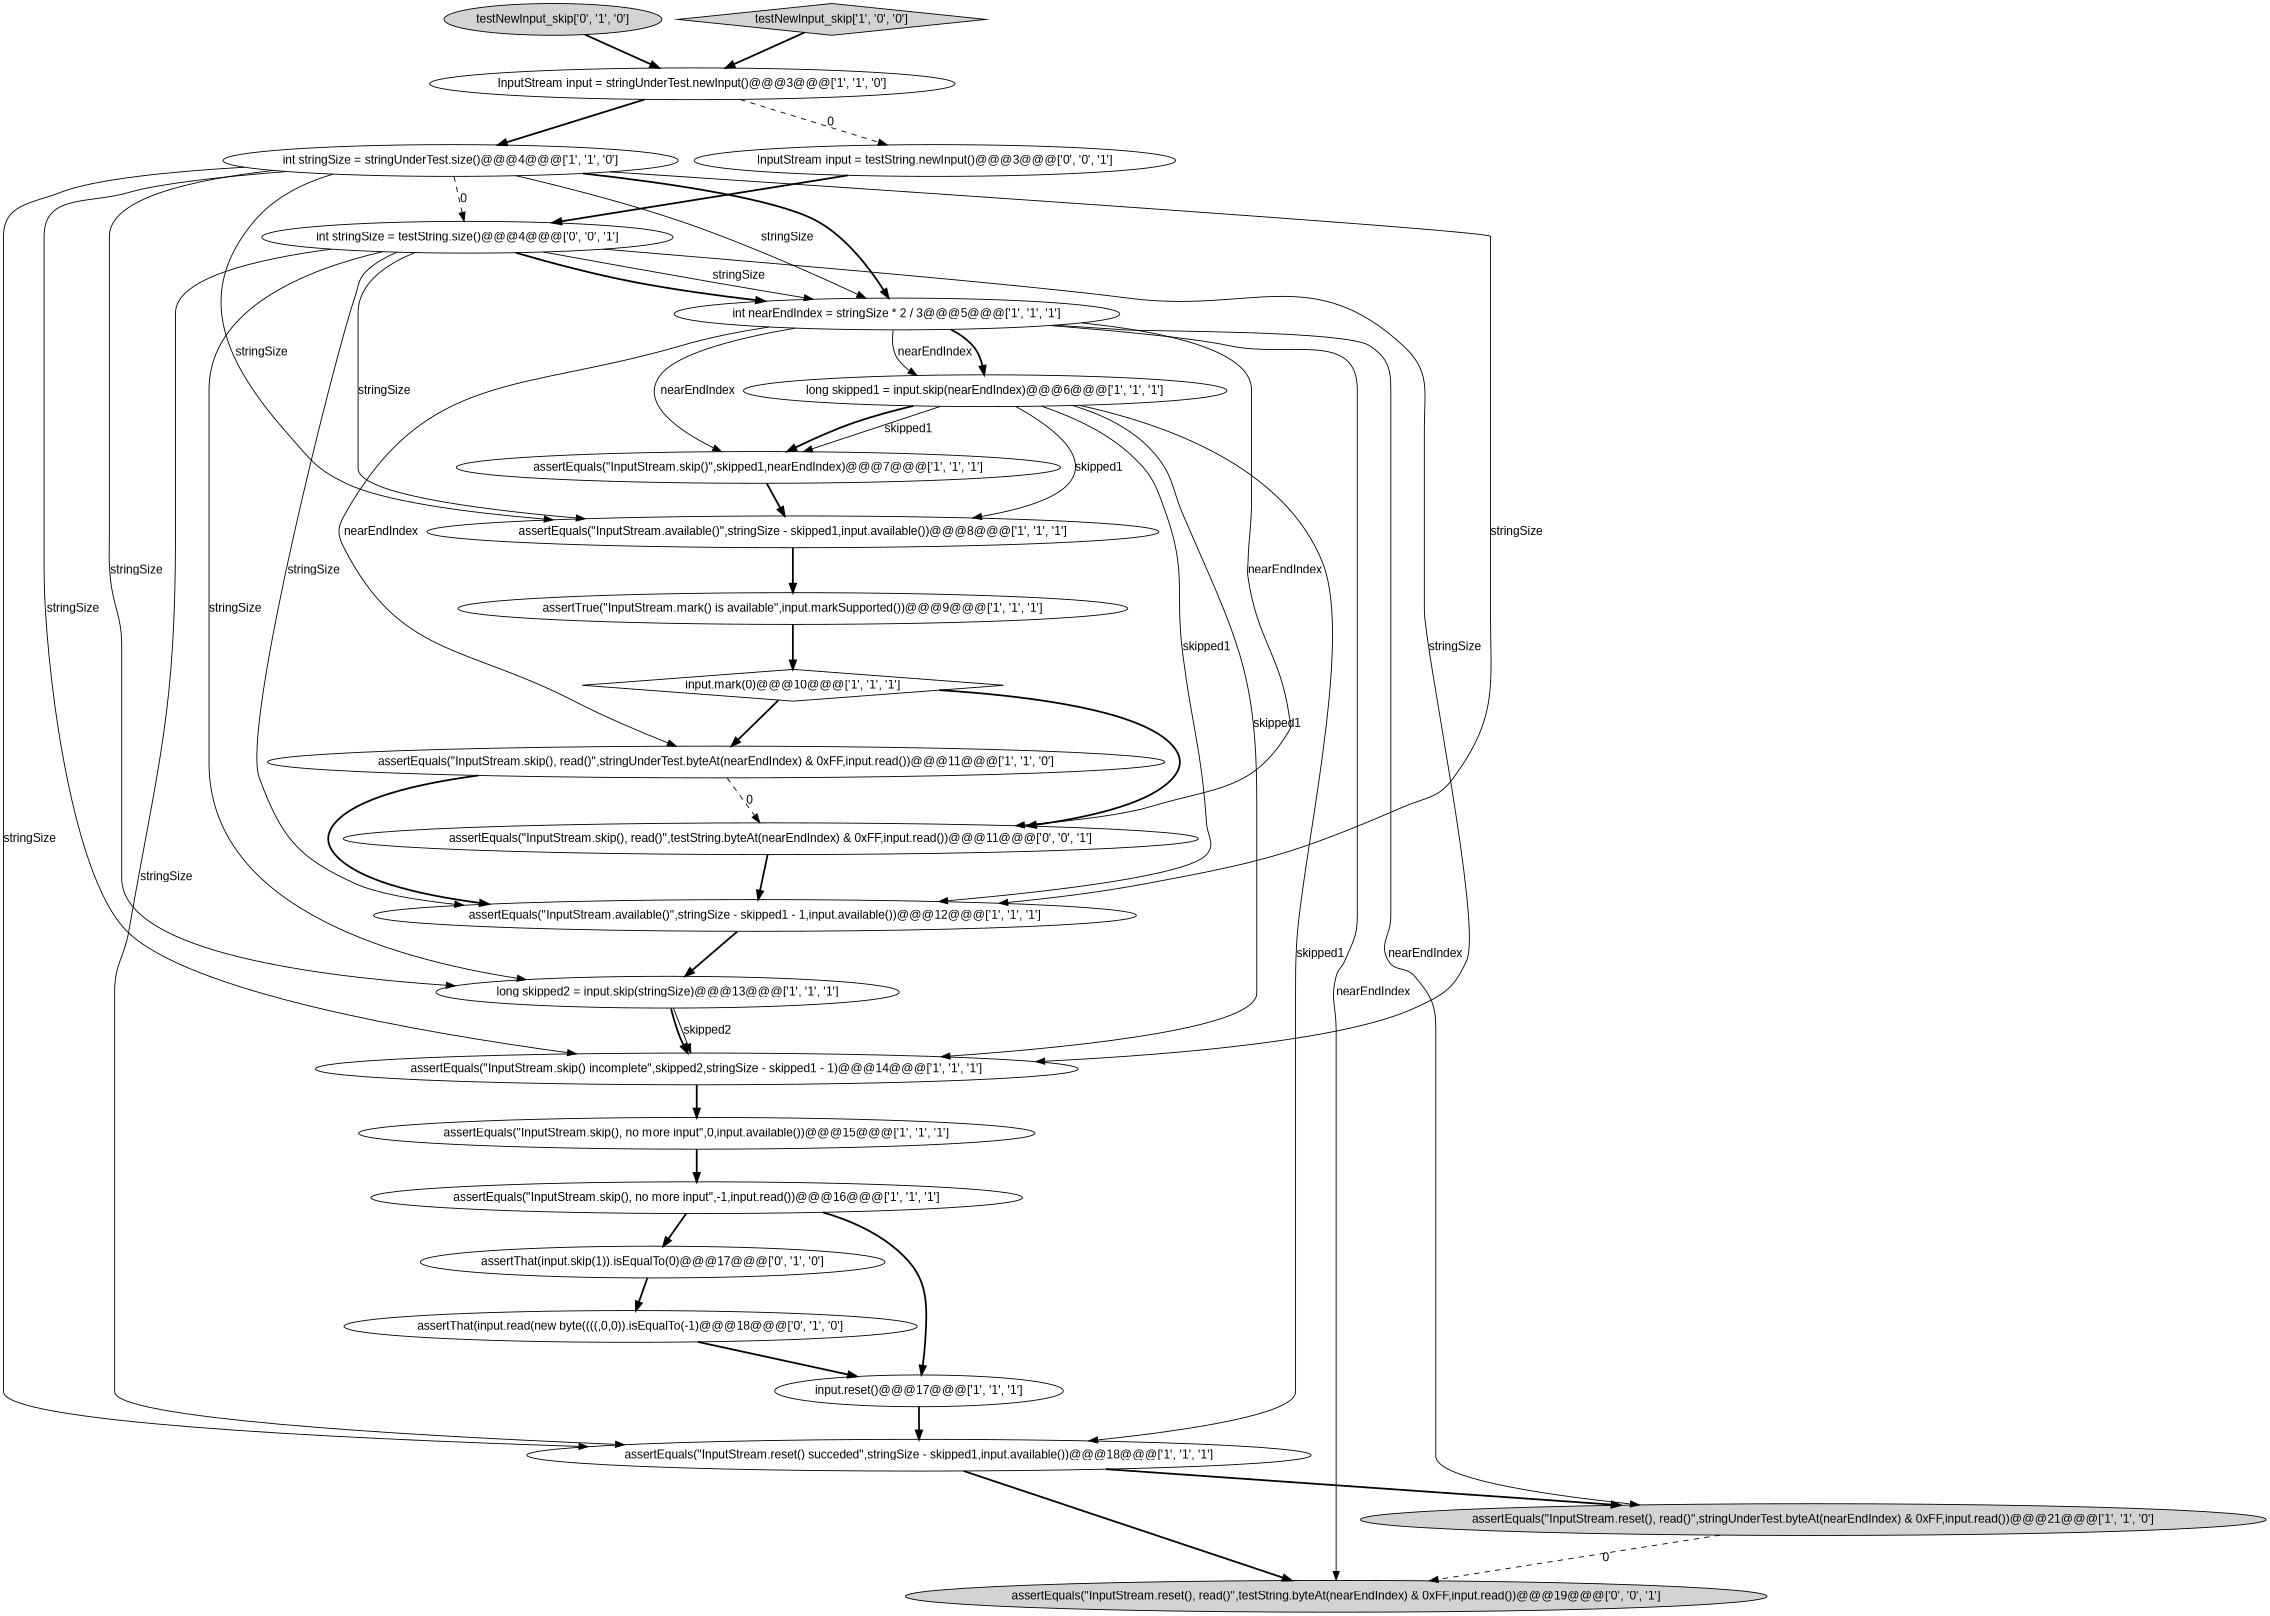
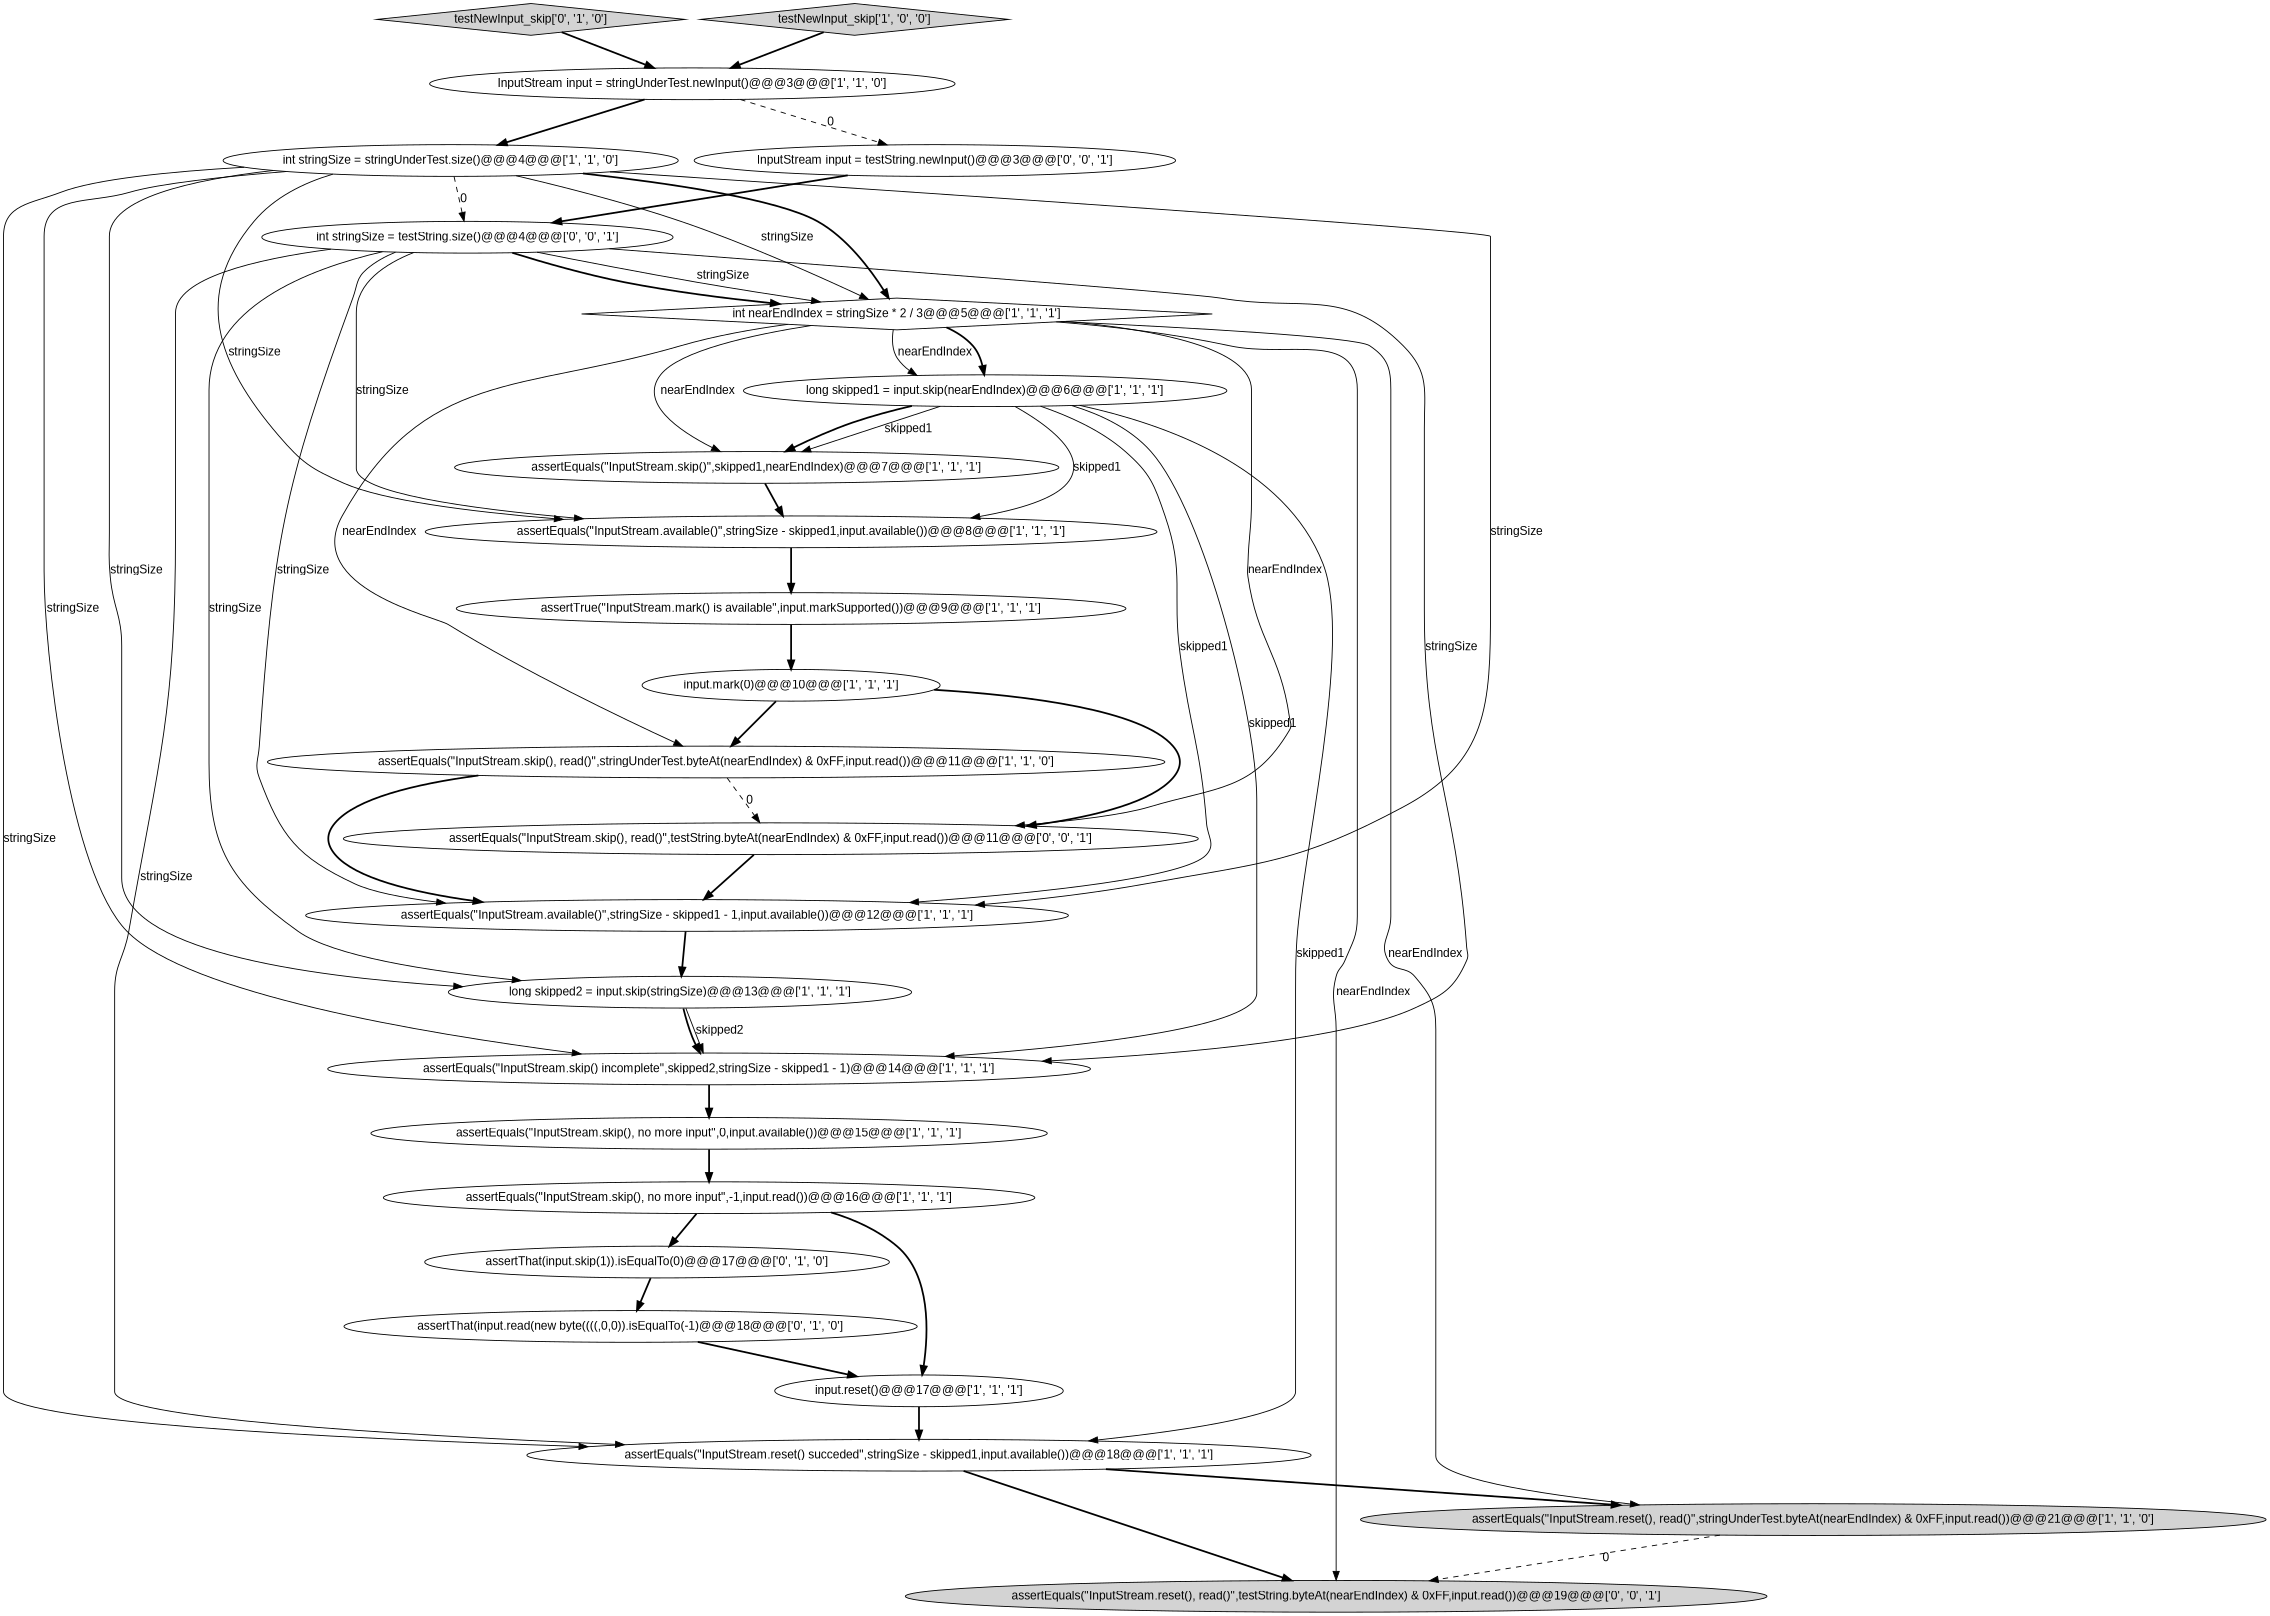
node "testNewInput_skip['0', '1', '0']": shape ellipse -> diamond
node "int nearEndIndex = stringSize * 2 / 3@@@5@@@['1', '1', '1']": shape ellipse -> diamond
node "input.mark(0)@@@10@@@['1', '1', '1']": shape diamond -> ellipse
